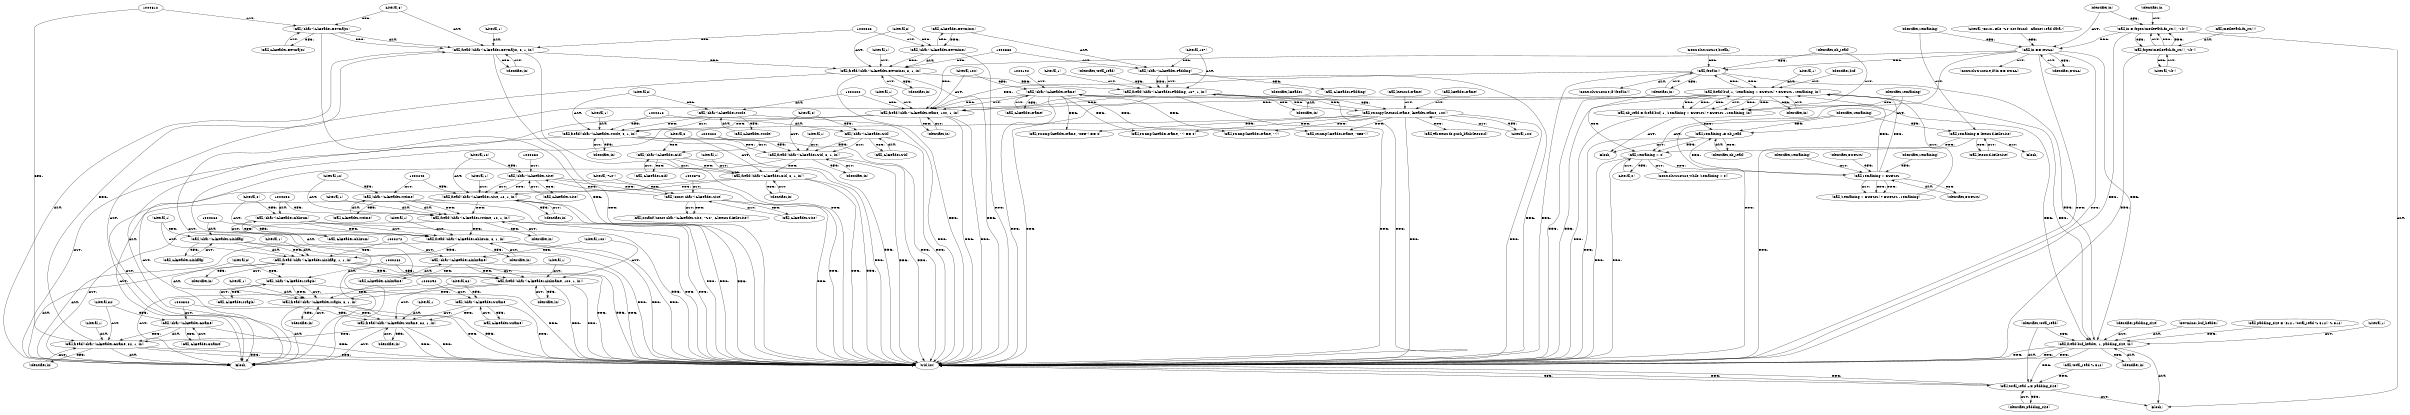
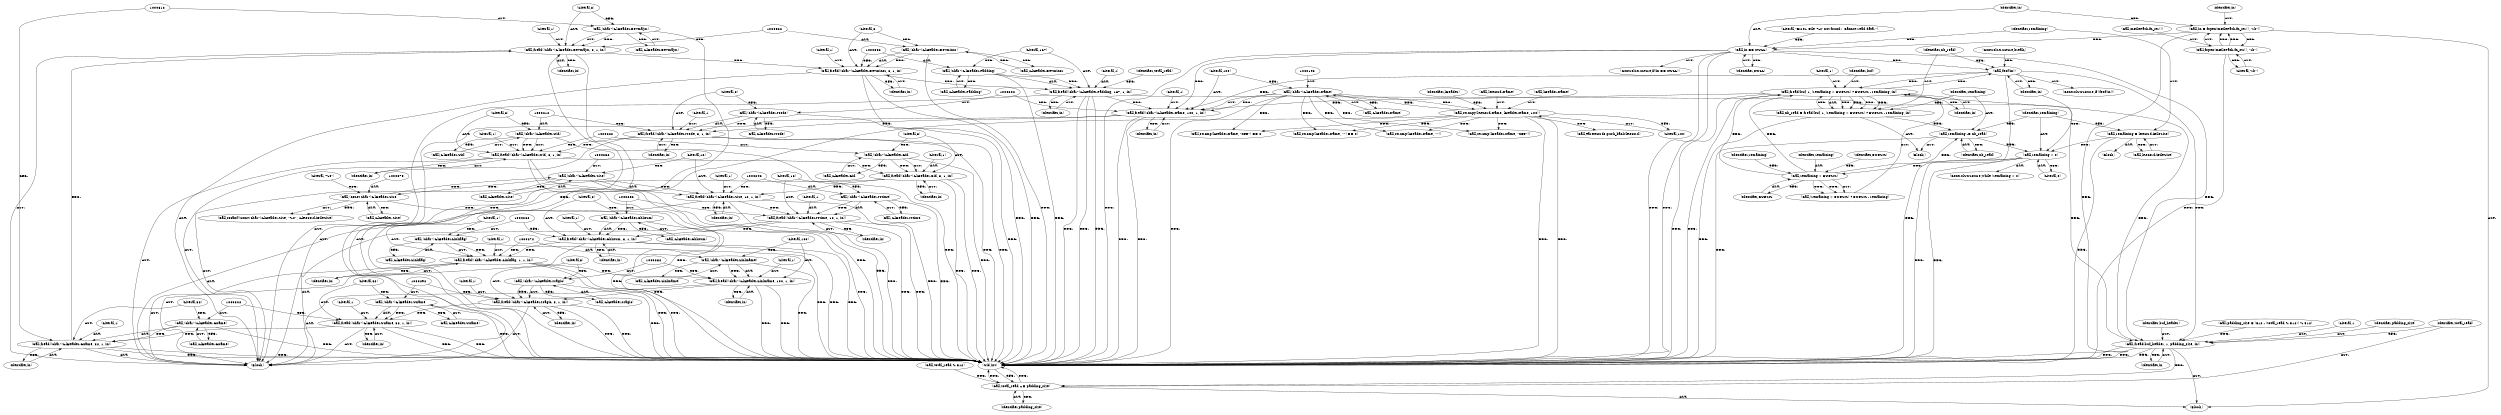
edge "(Call,&lHeader.Devminor)" -> "(Call,(char*)&lHeader.Padding)": now "(Call,&lHeader.Padding)" -> "(Call,(char*)&lHeader.Padding)"
node "(Devminor,buf_header)": label "(Devminor,buf_header)" -> "(Identifier,buf_header)"
